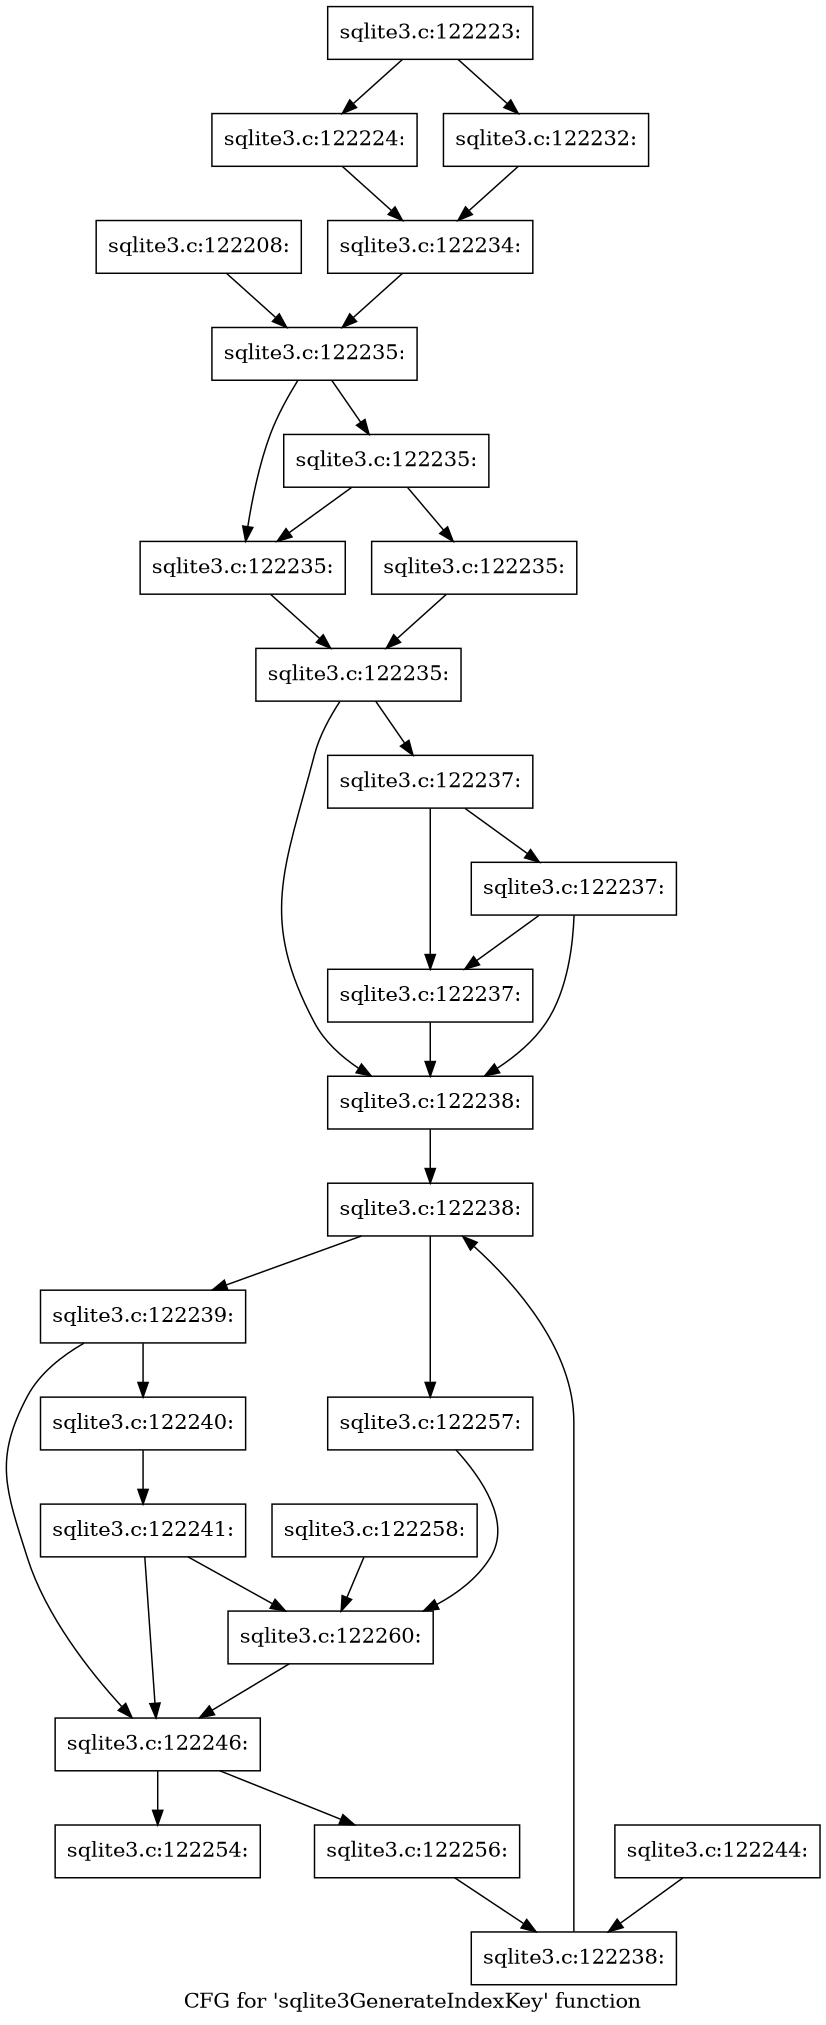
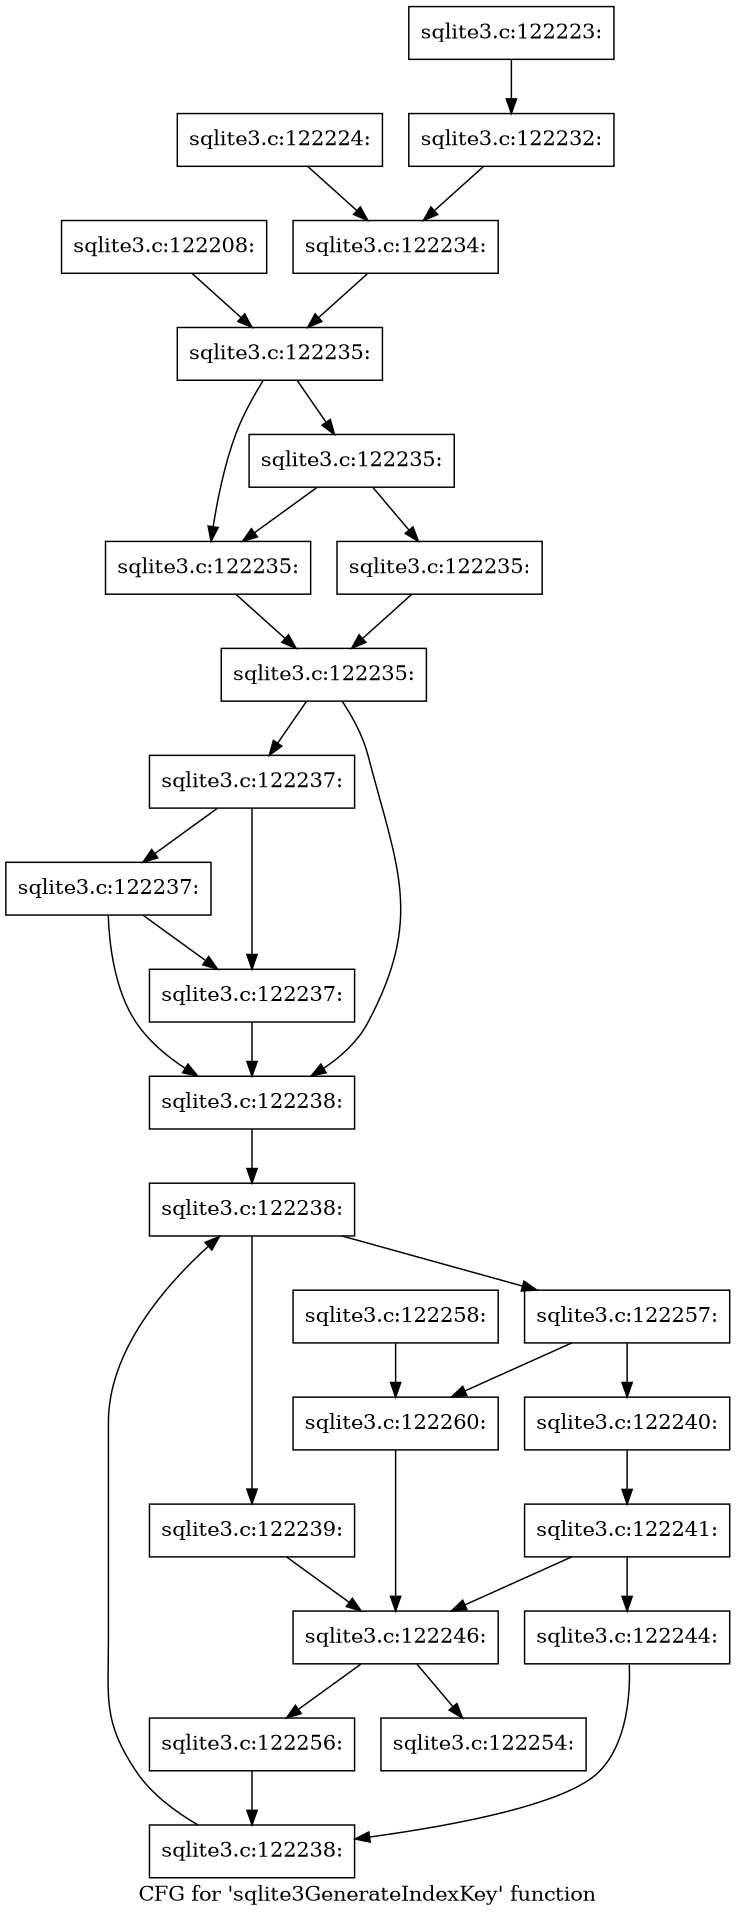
edge "sqlite3.c:122223:" -> "sqlite3.c:122224:": removed
edge "sqlite3.c:122239:" -> "sqlite3.c:122240:": now "sqlite3.c:122257:" -> "sqlite3.c:122240:"
edge "sqlite3.c:122241:" -> "sqlite3.c:122260:": now "sqlite3.c:122241:" -> "sqlite3.c:122244:"
